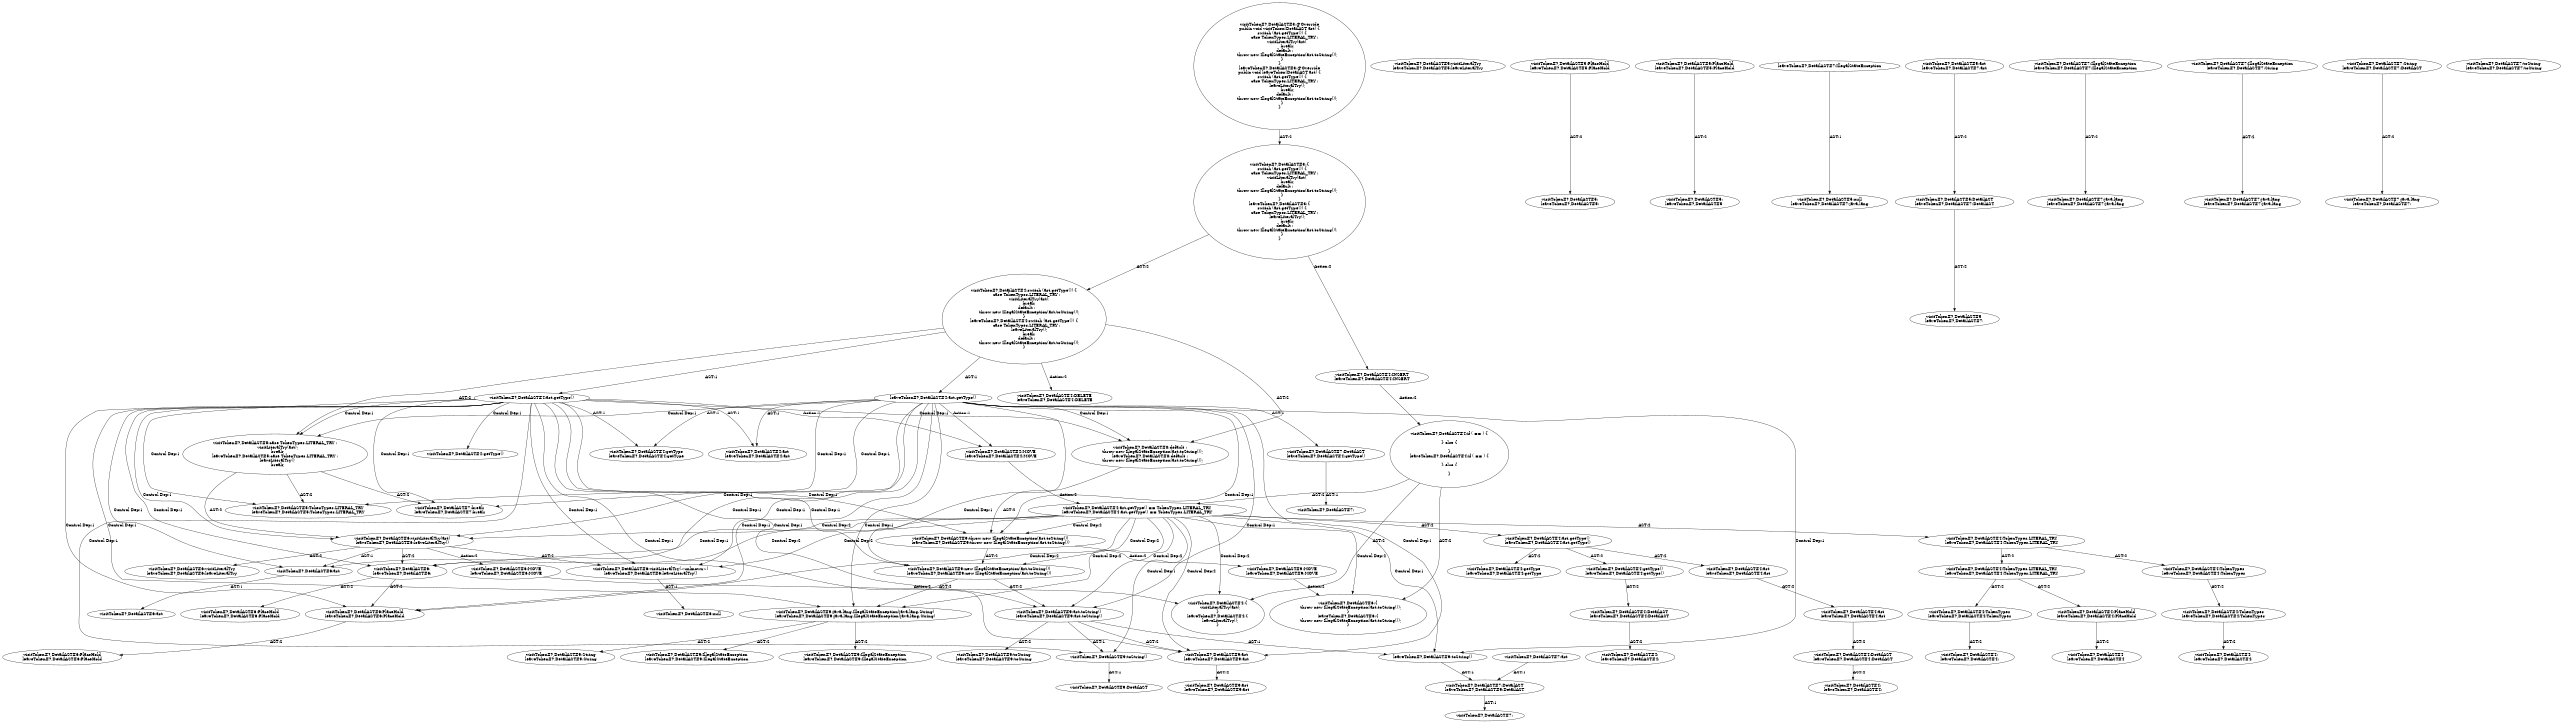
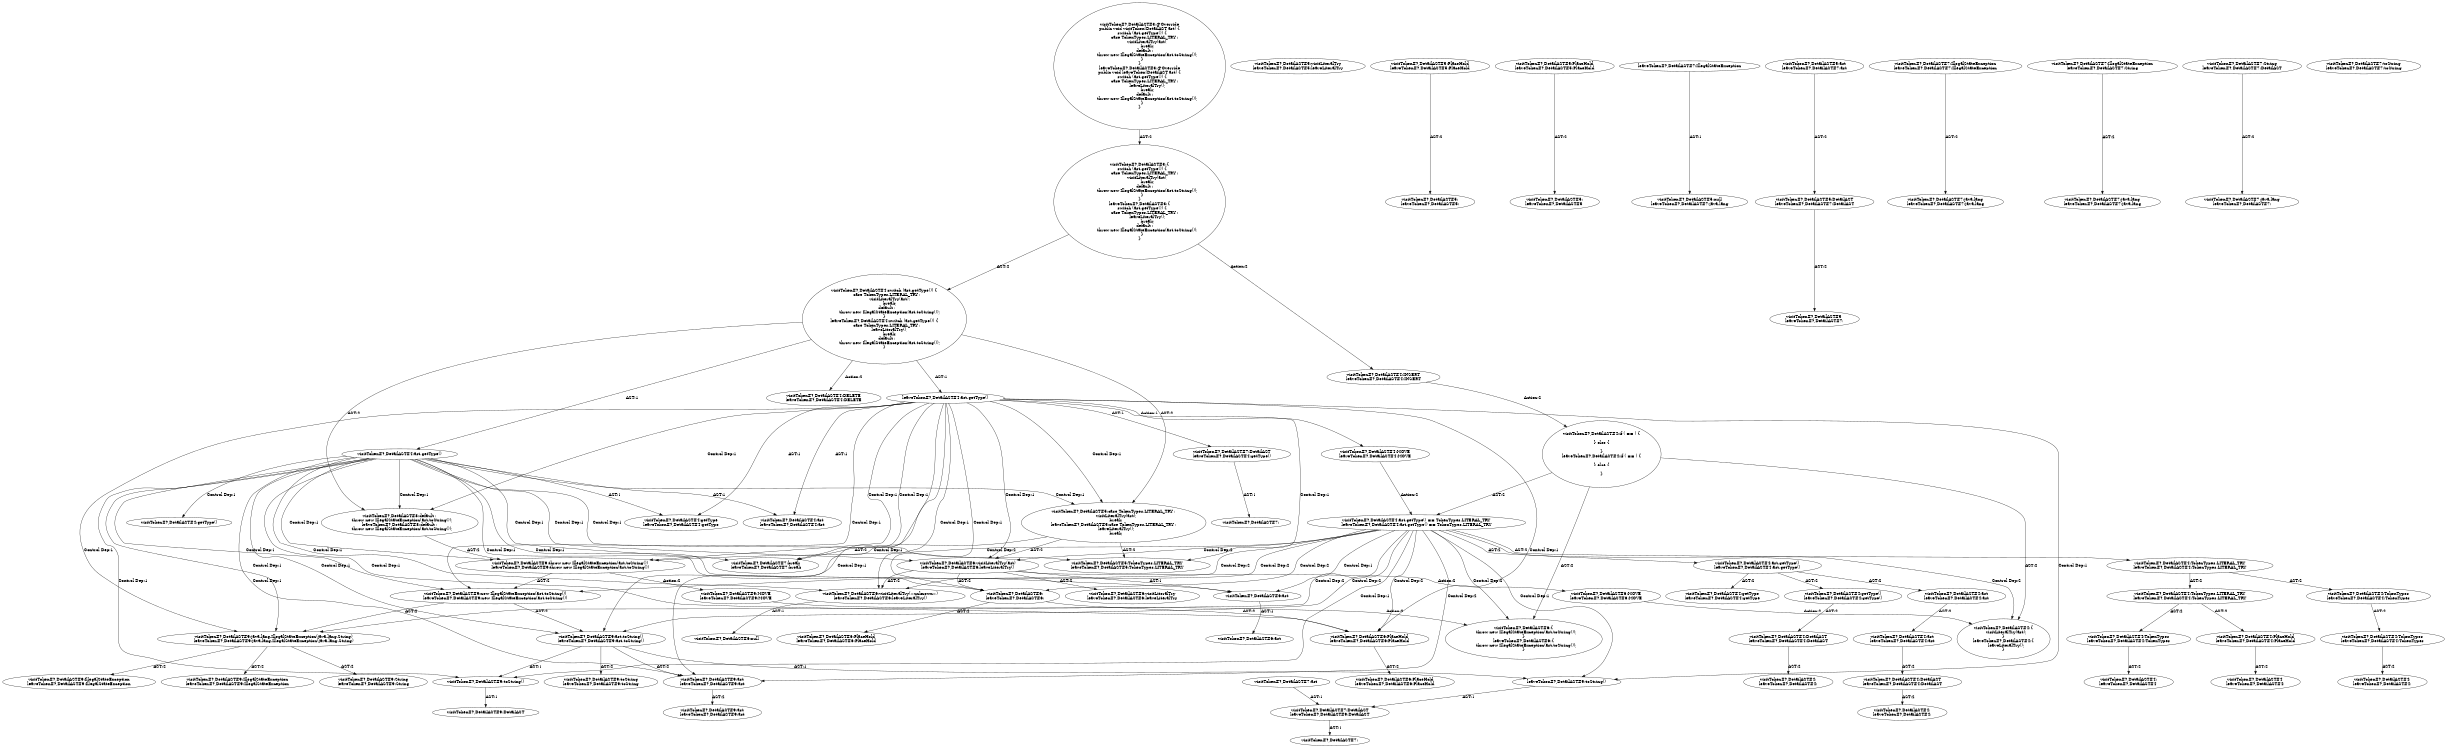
edge "visitToken#?,DetailAST#4:ast.getType()" -> "visitToken#?,DetailAST#4:MOVE leaveToken#?,DetailAST#4:MOVE": removed, label "Action:1"
